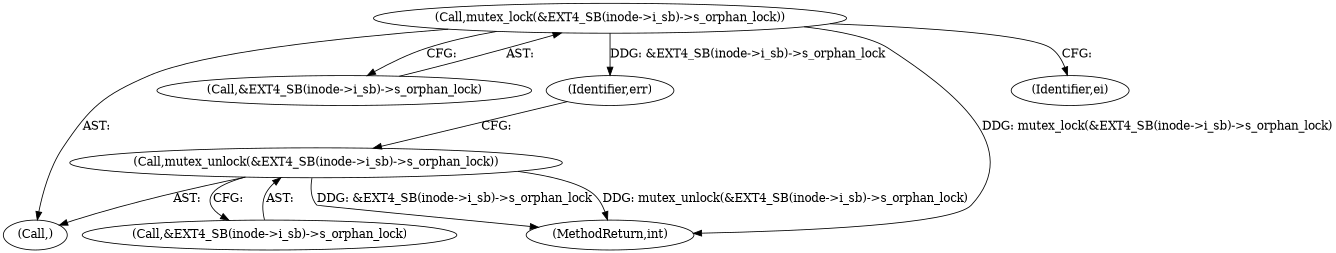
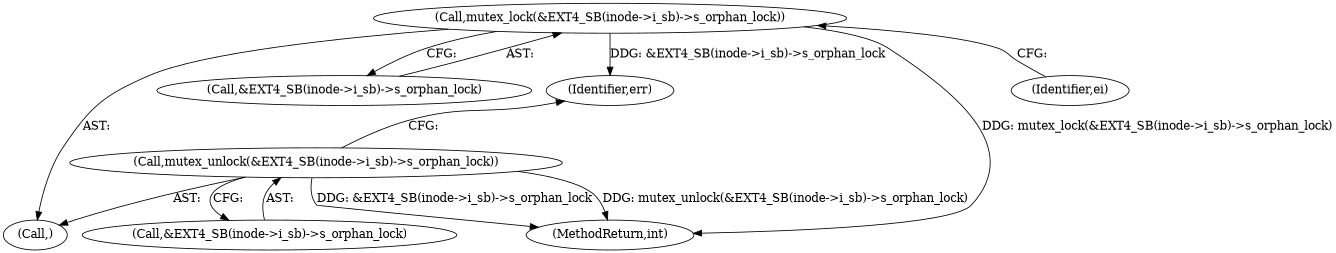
edge "(Call,mutex_lock(&EXT4_SB(inode->i_sb)->s_orphan_lock))" -> "(Identifier,ei)": reversed
edge "(Identifier,err)" -> "(Call,mutex_unlock(&EXT4_SB(inode->i_sb)->s_orphan_lock))": reversed
